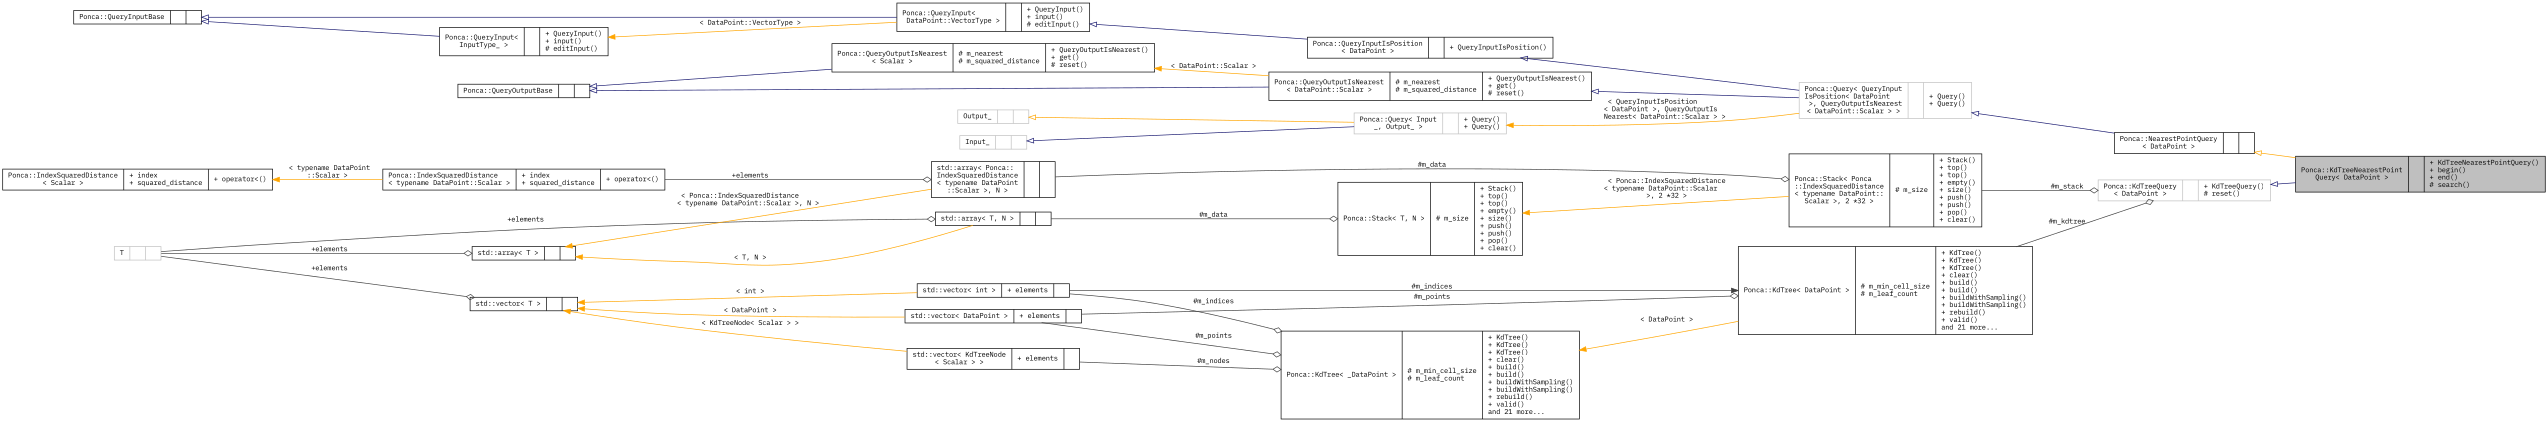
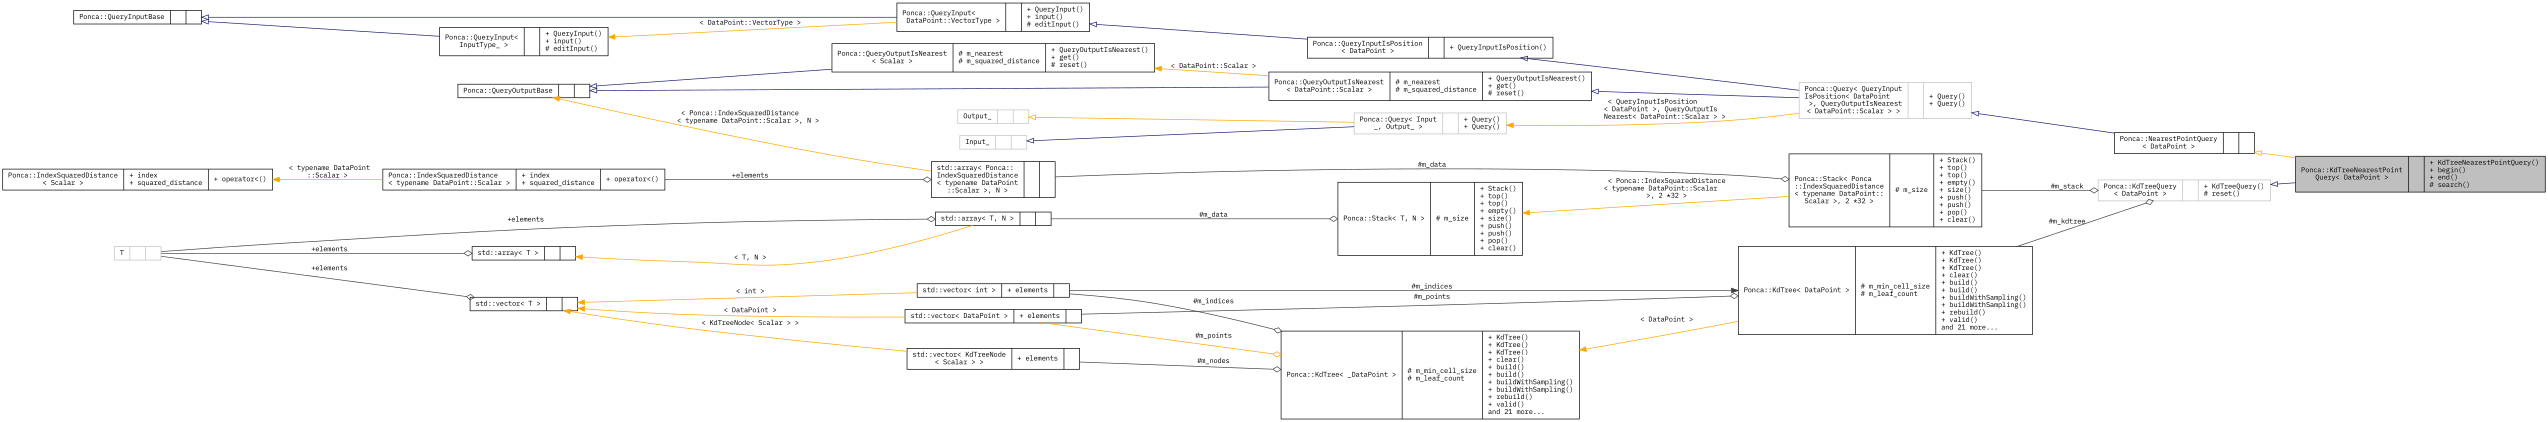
edge "std::array< Ponca::" -> "std::array< T >": now "std::array< Ponca::" -> "Ponca::QueryOutputBase"
edge "std::vector< DataPoint >" -> "Ponca::KdTree< _DataPoint >": color grey25 -> orange
